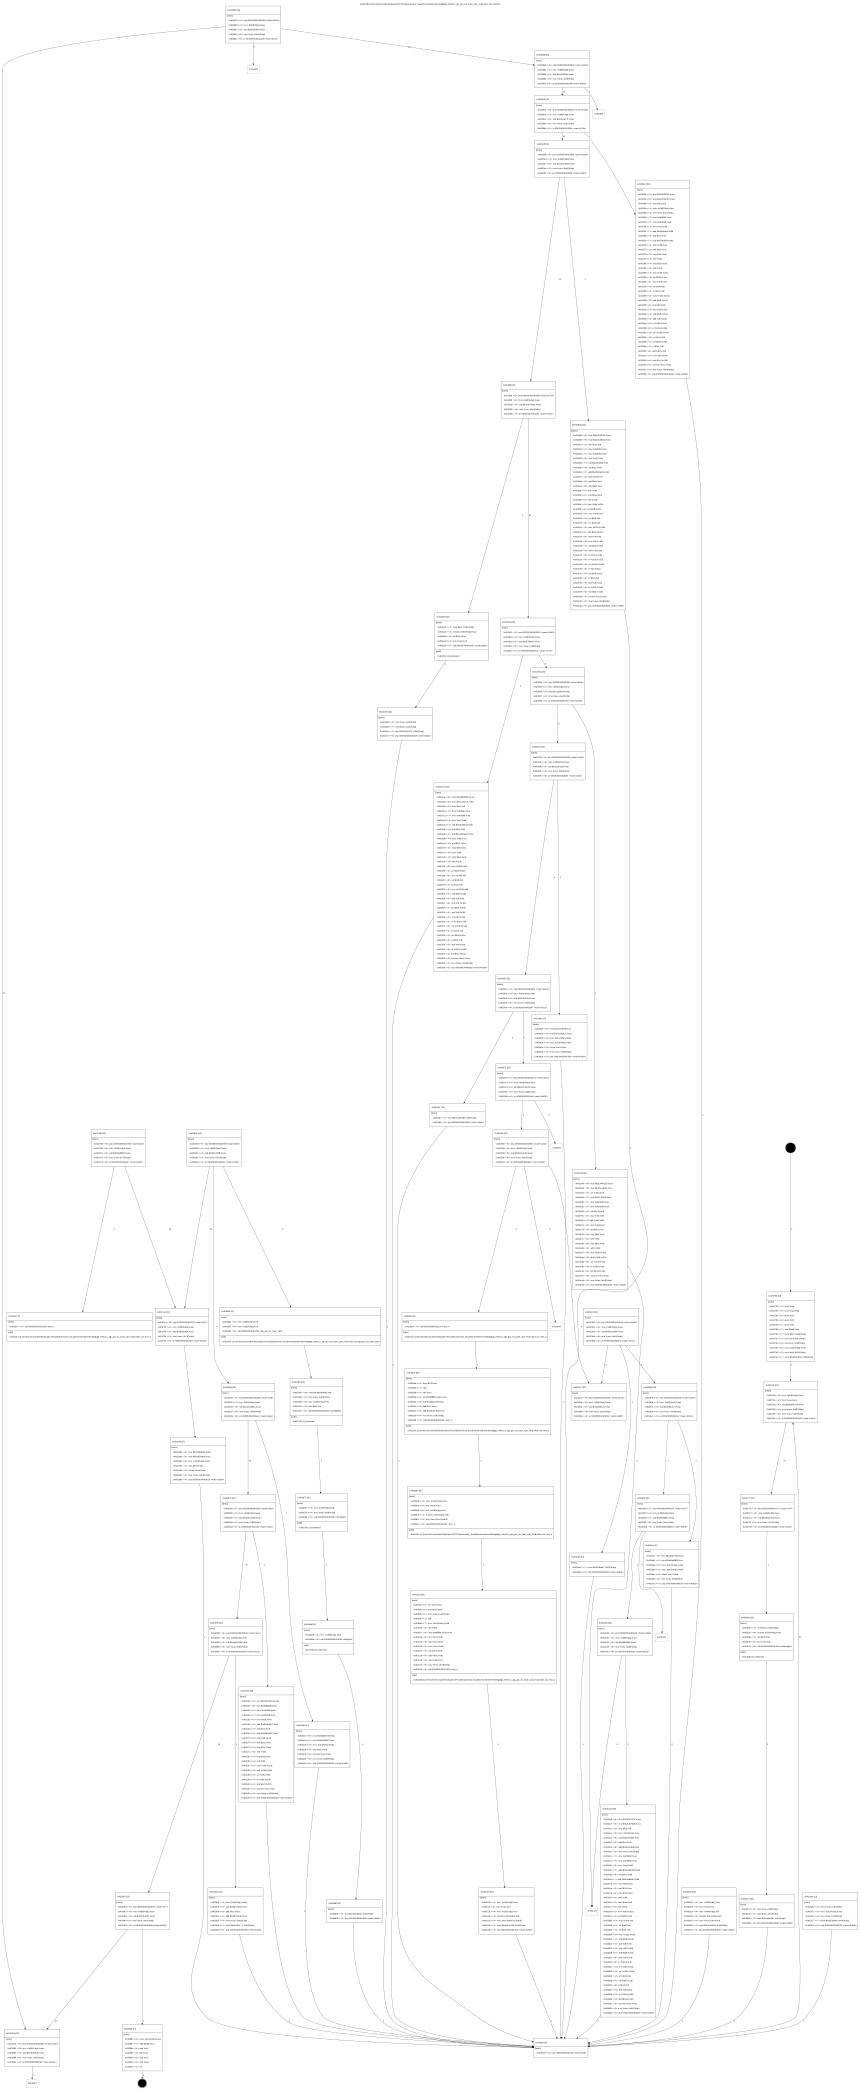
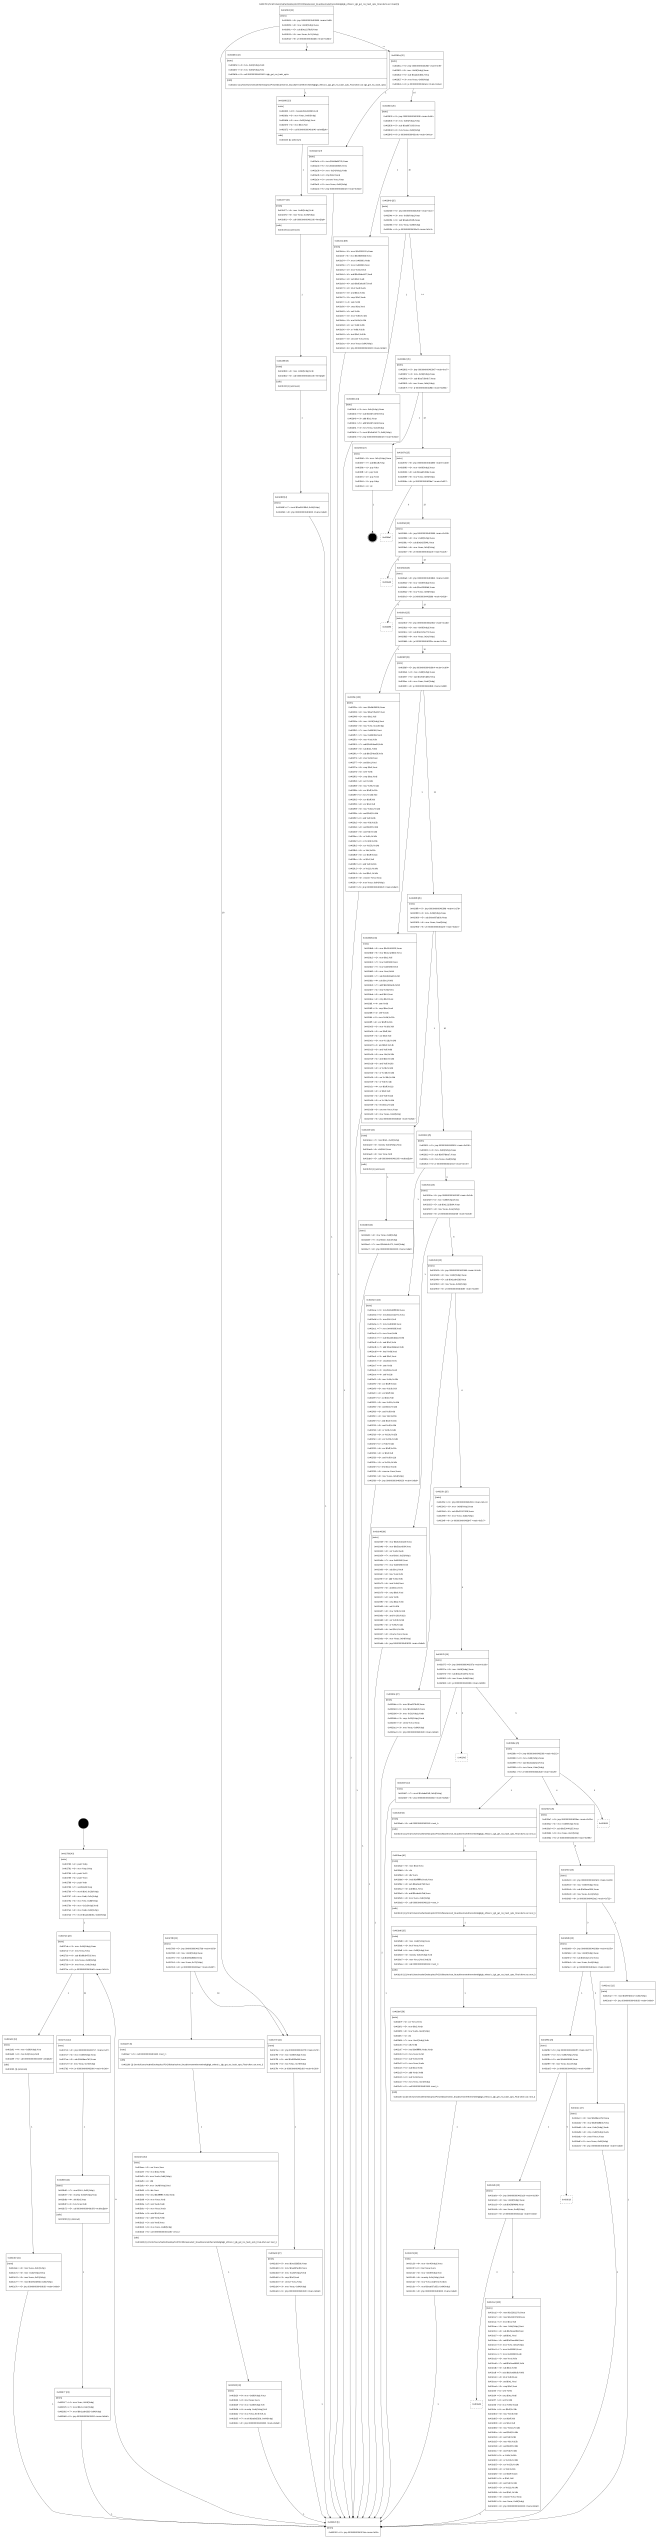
edge "0x402894 [25]" -> "0x40287b [25]": reversed
edge "0x40295c [25]" -> "0x402d47 [12]": now "0x402975 [25]" -> "0x402d47 [12]"
edge "0x4029c0 [25]" -> "0x4029a7 [25]": reversed
edge "0x402e48 [90]" -> "0x402a24": now "0x402e48 [90]" -> "0x403020 [5]"
node "0x402a61 [13]": added
node "0x402aec [52]": added
